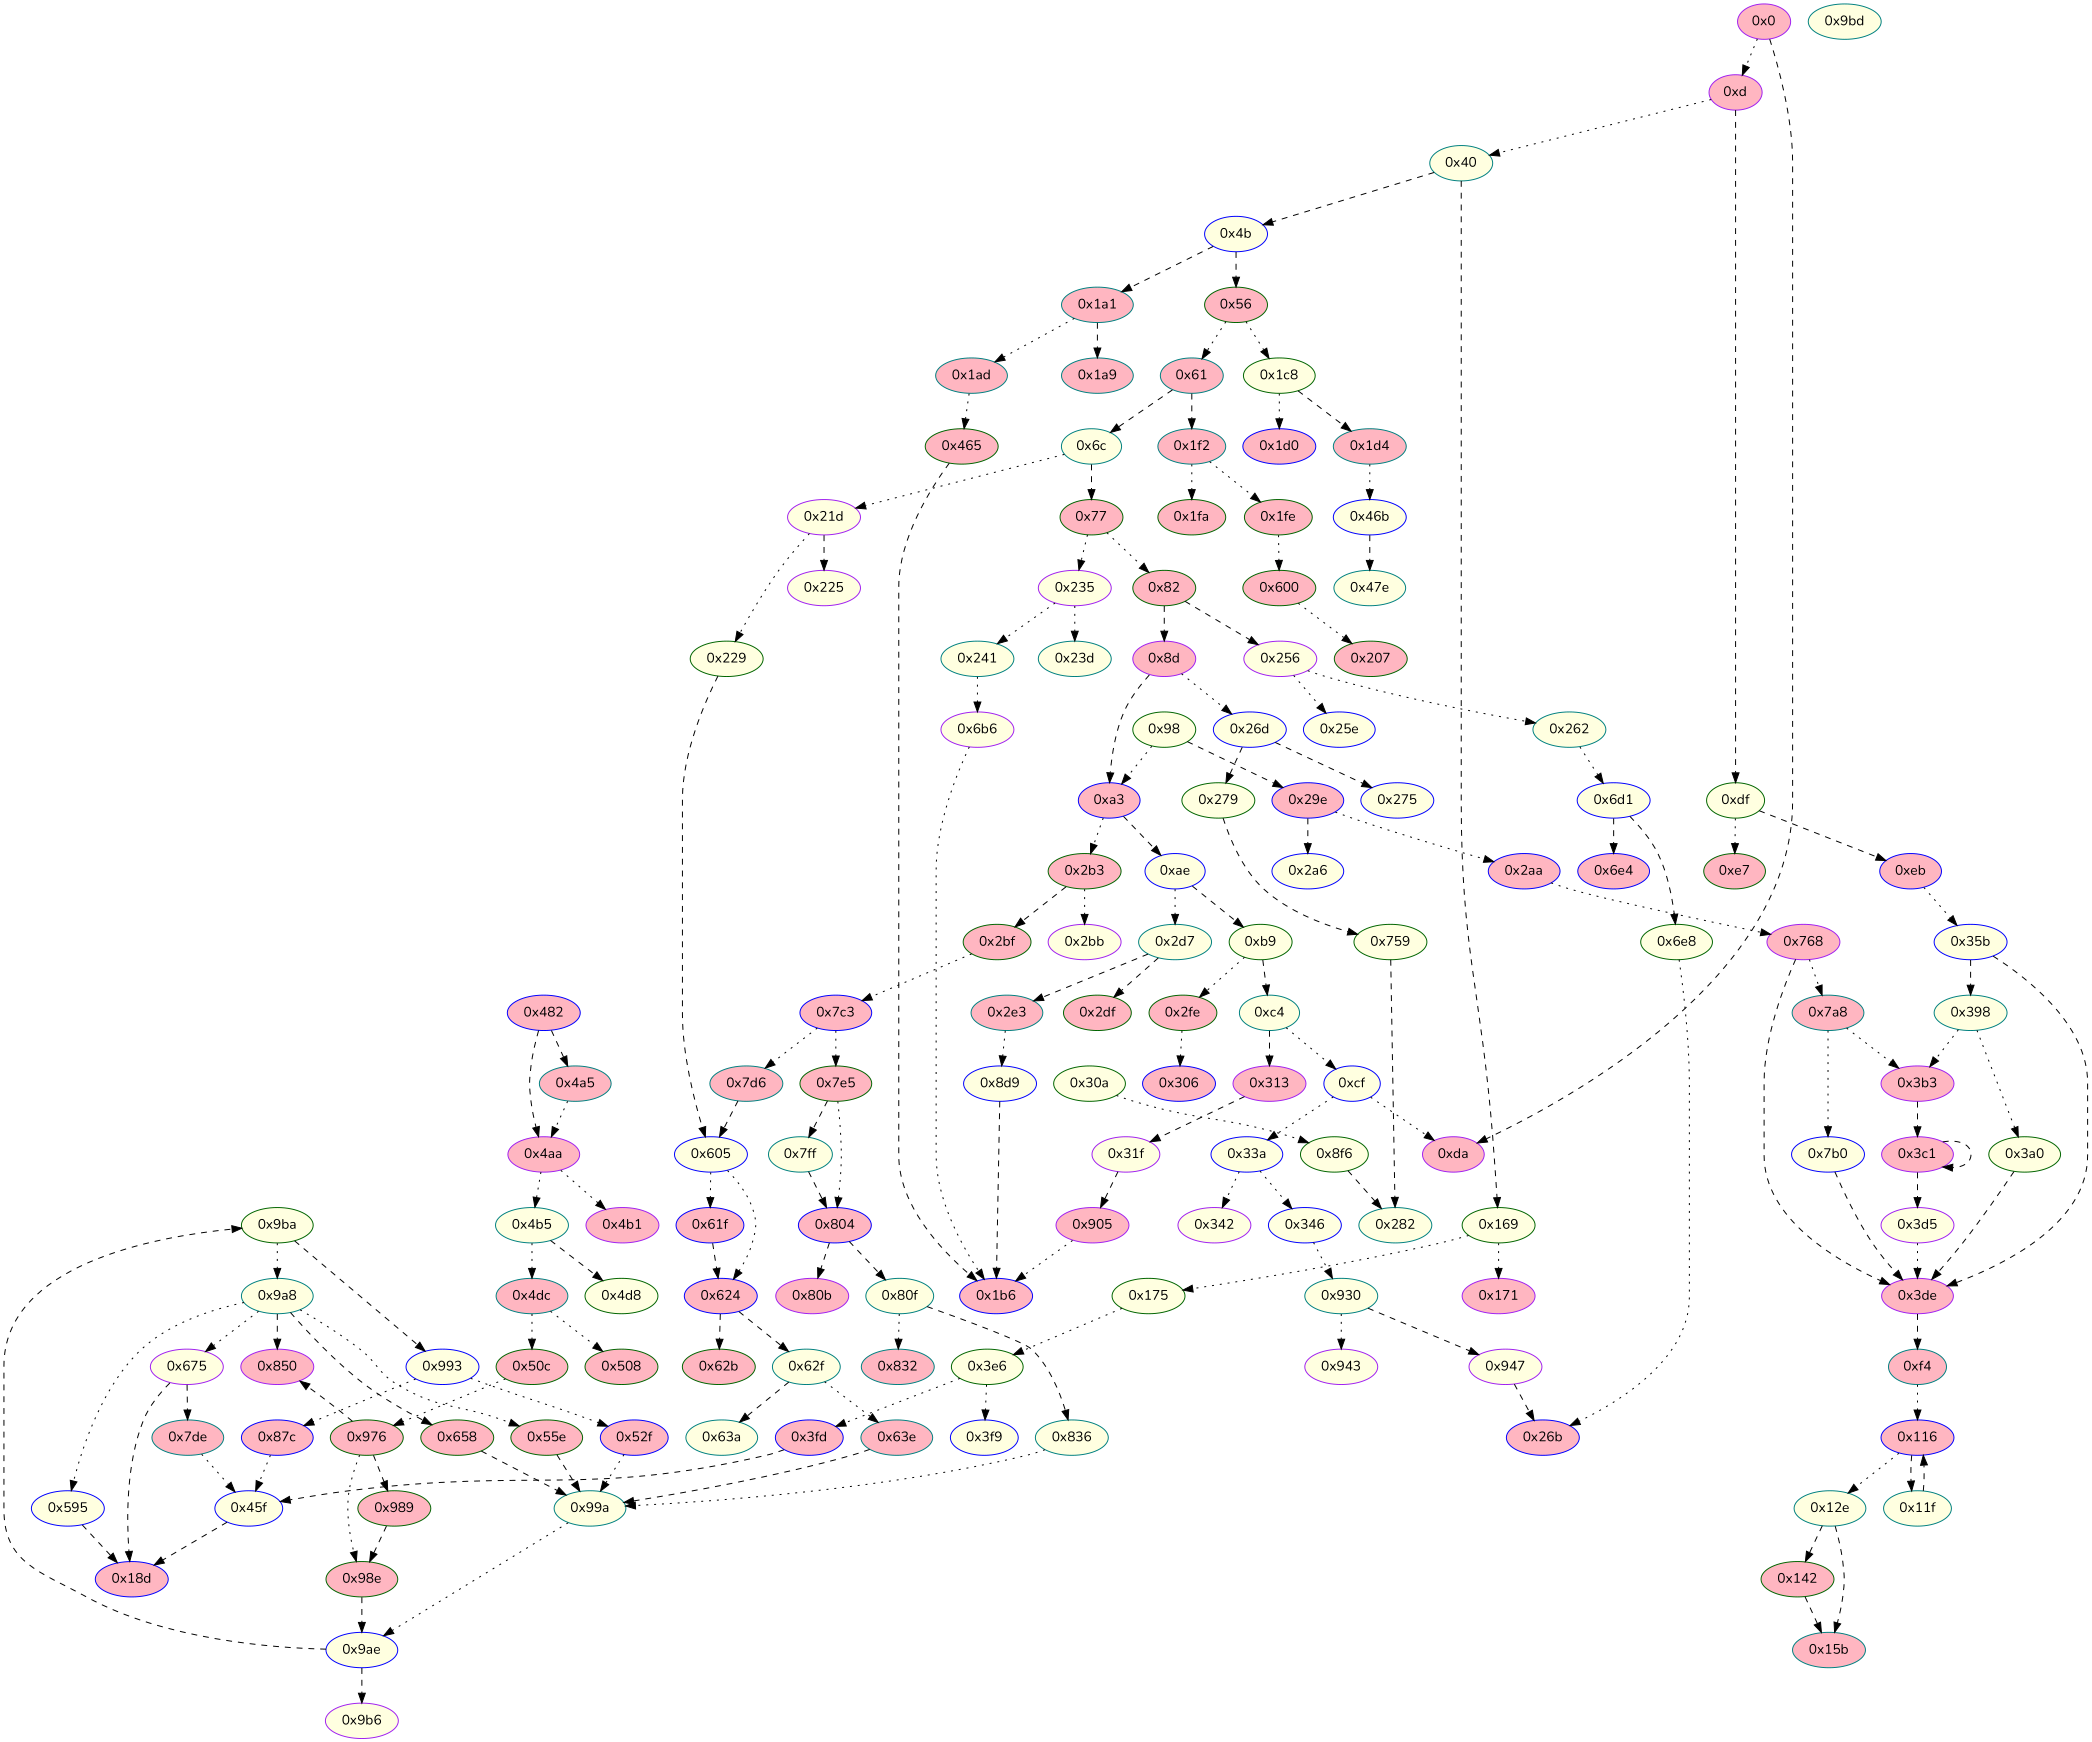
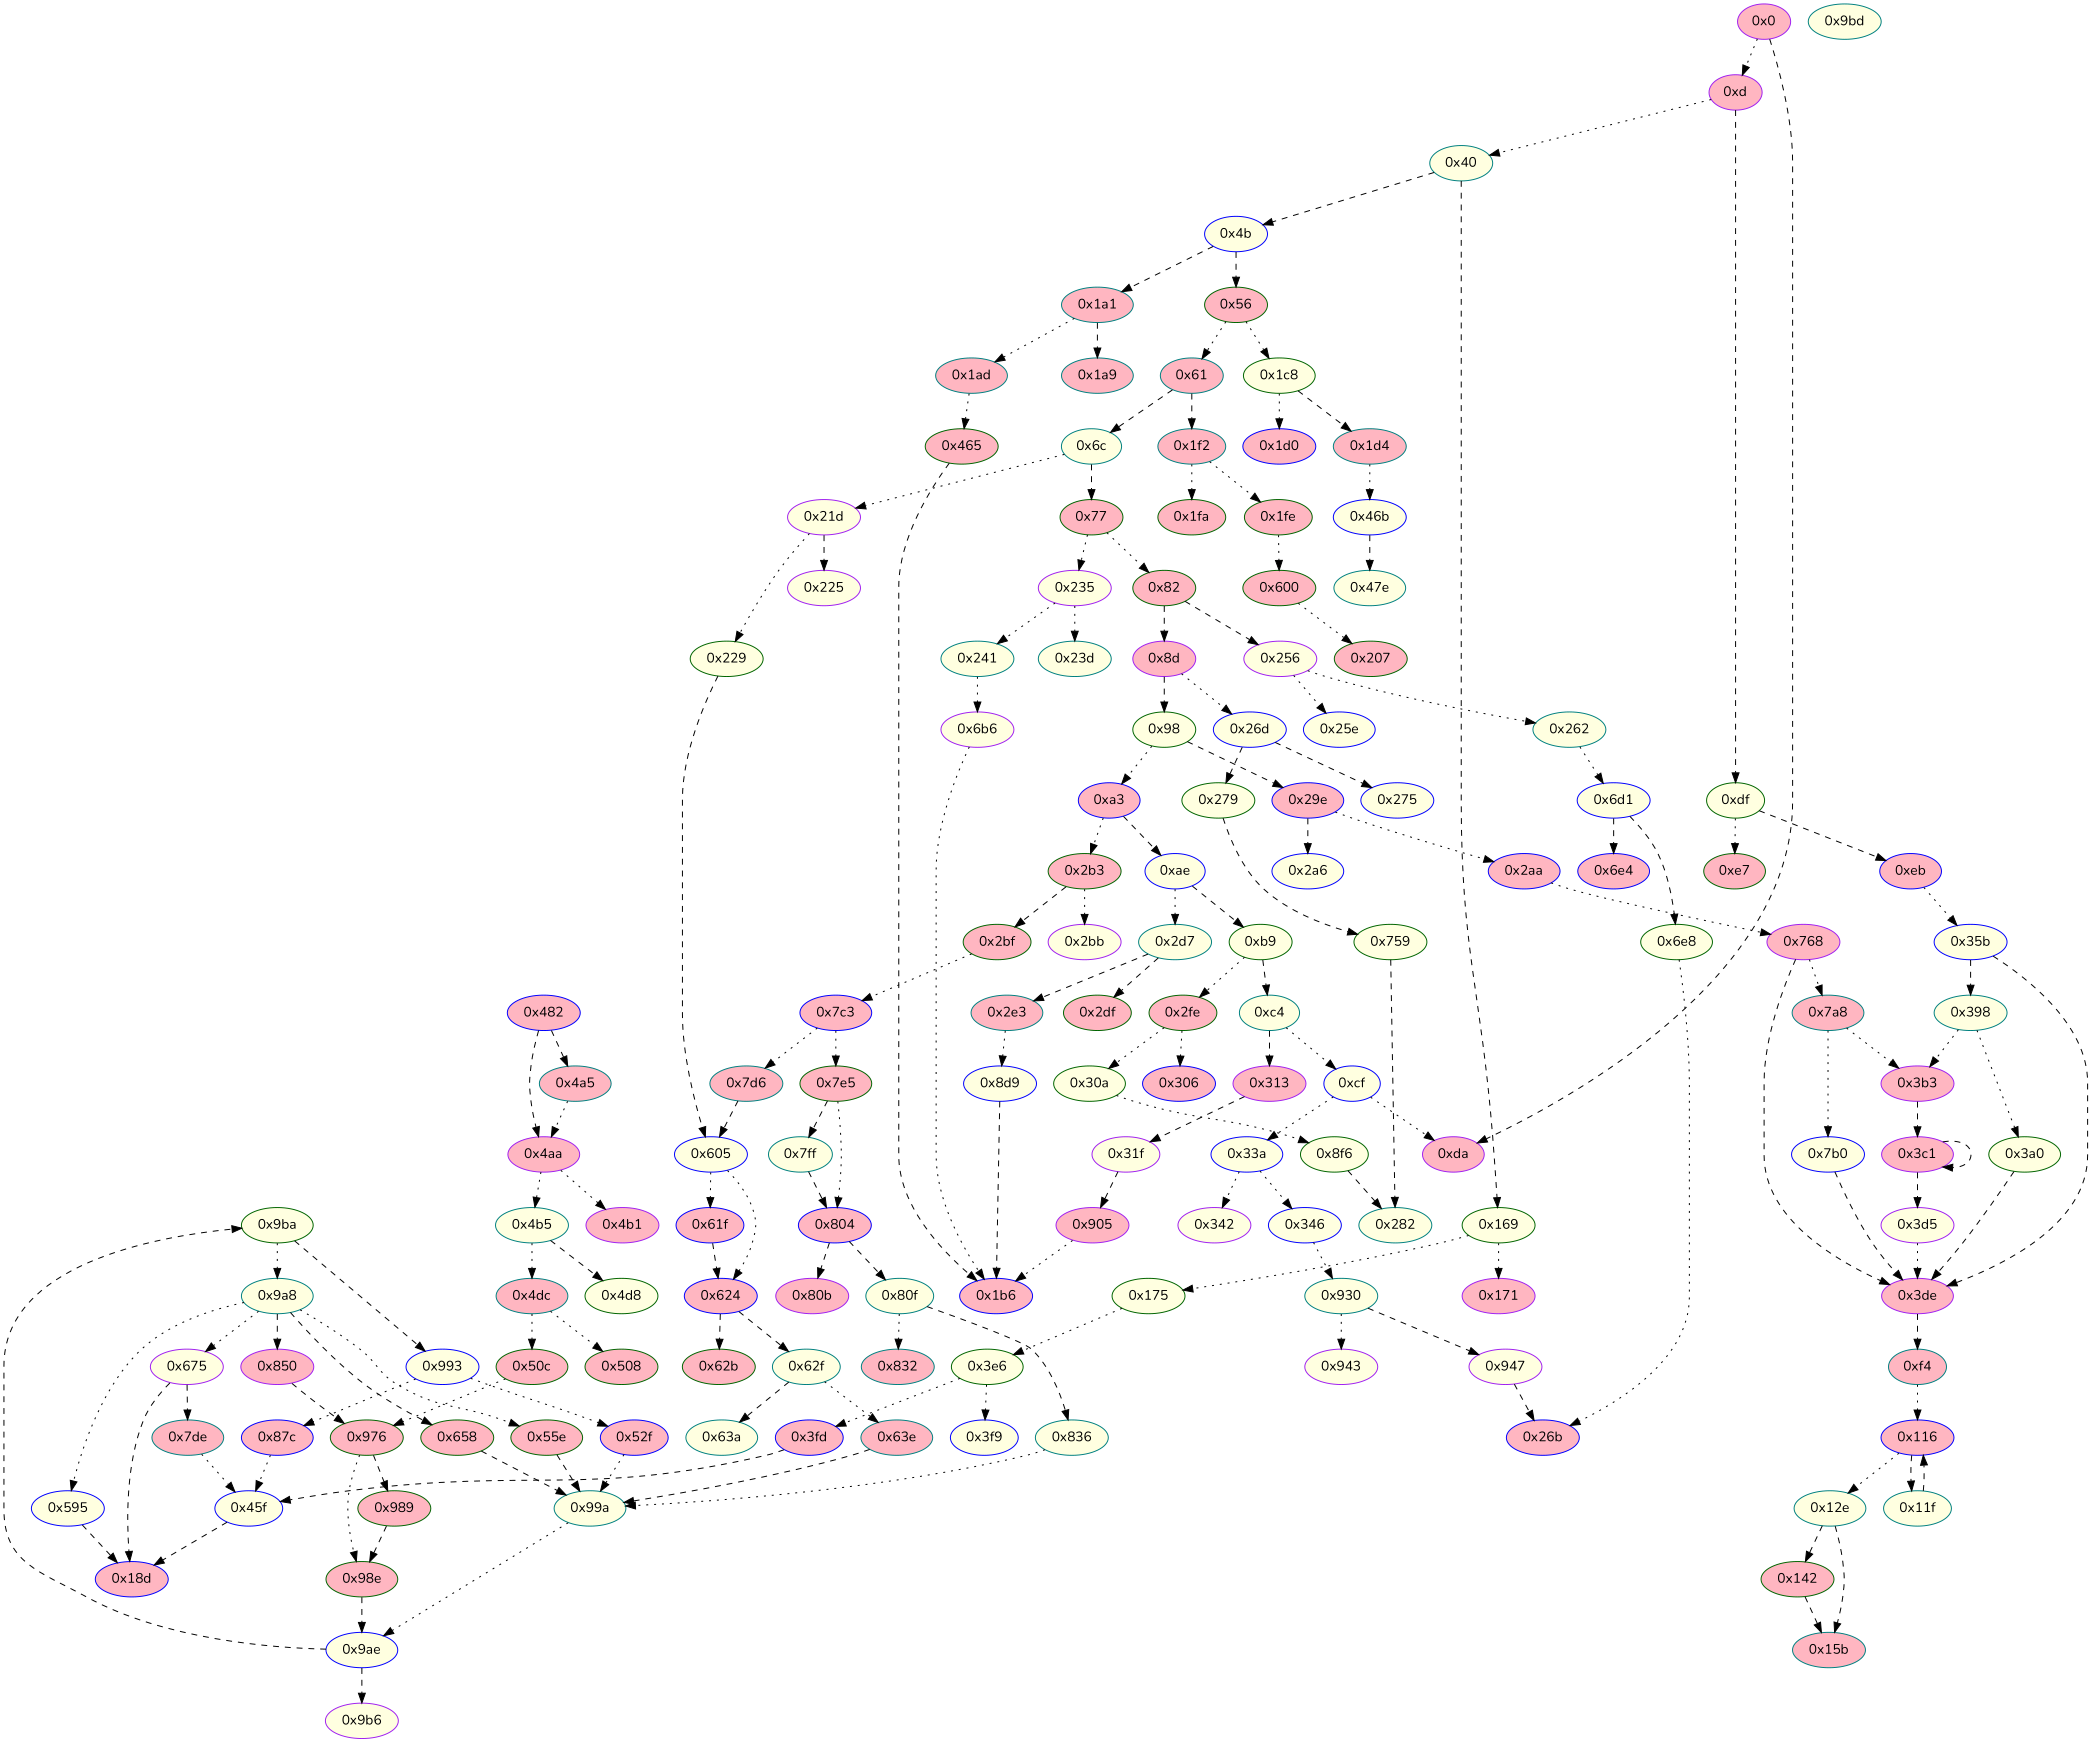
edge "0x8d" -> "0xa3": now "0x8d" -> "0x98"
edge "0x2fe" -> "0x30a": added
edge "0x976" -> "0x850": reversed
